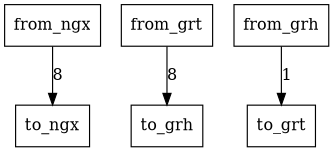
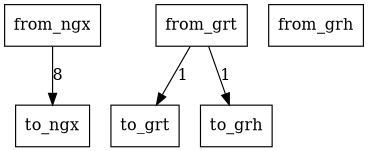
edge "from_grh" -> "to_grt": now "from_grt" -> "to_grt"
edge "from_grt" -> "to_grh": label "8" -> "1"
